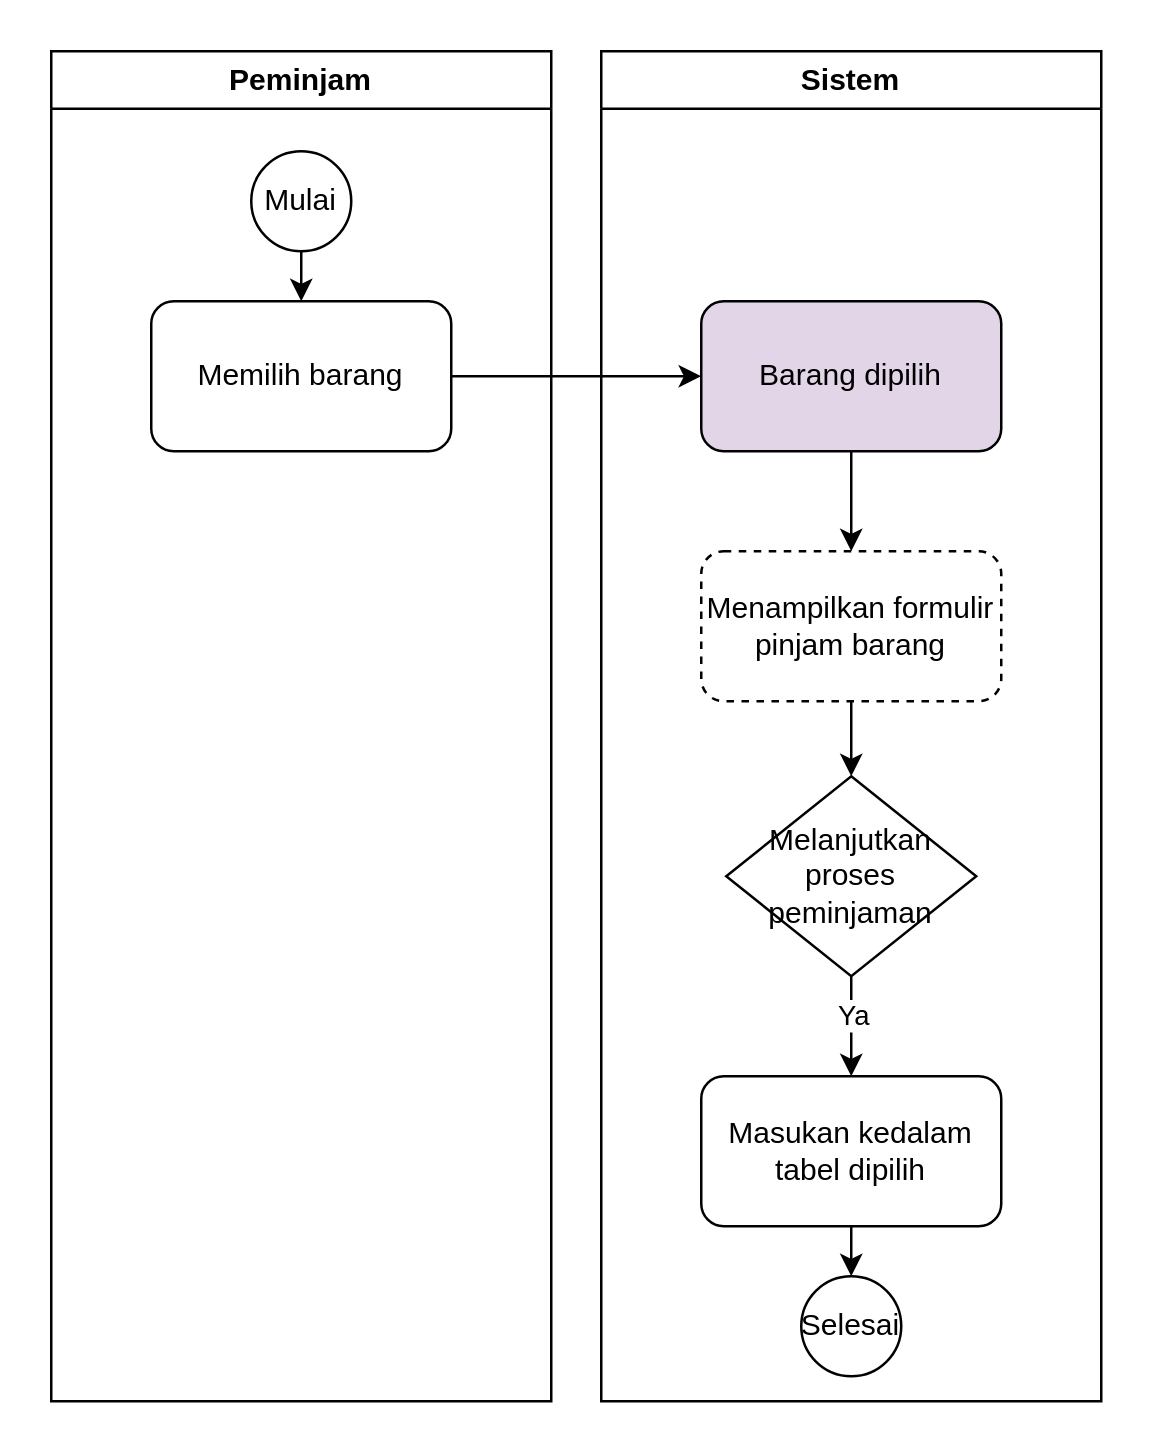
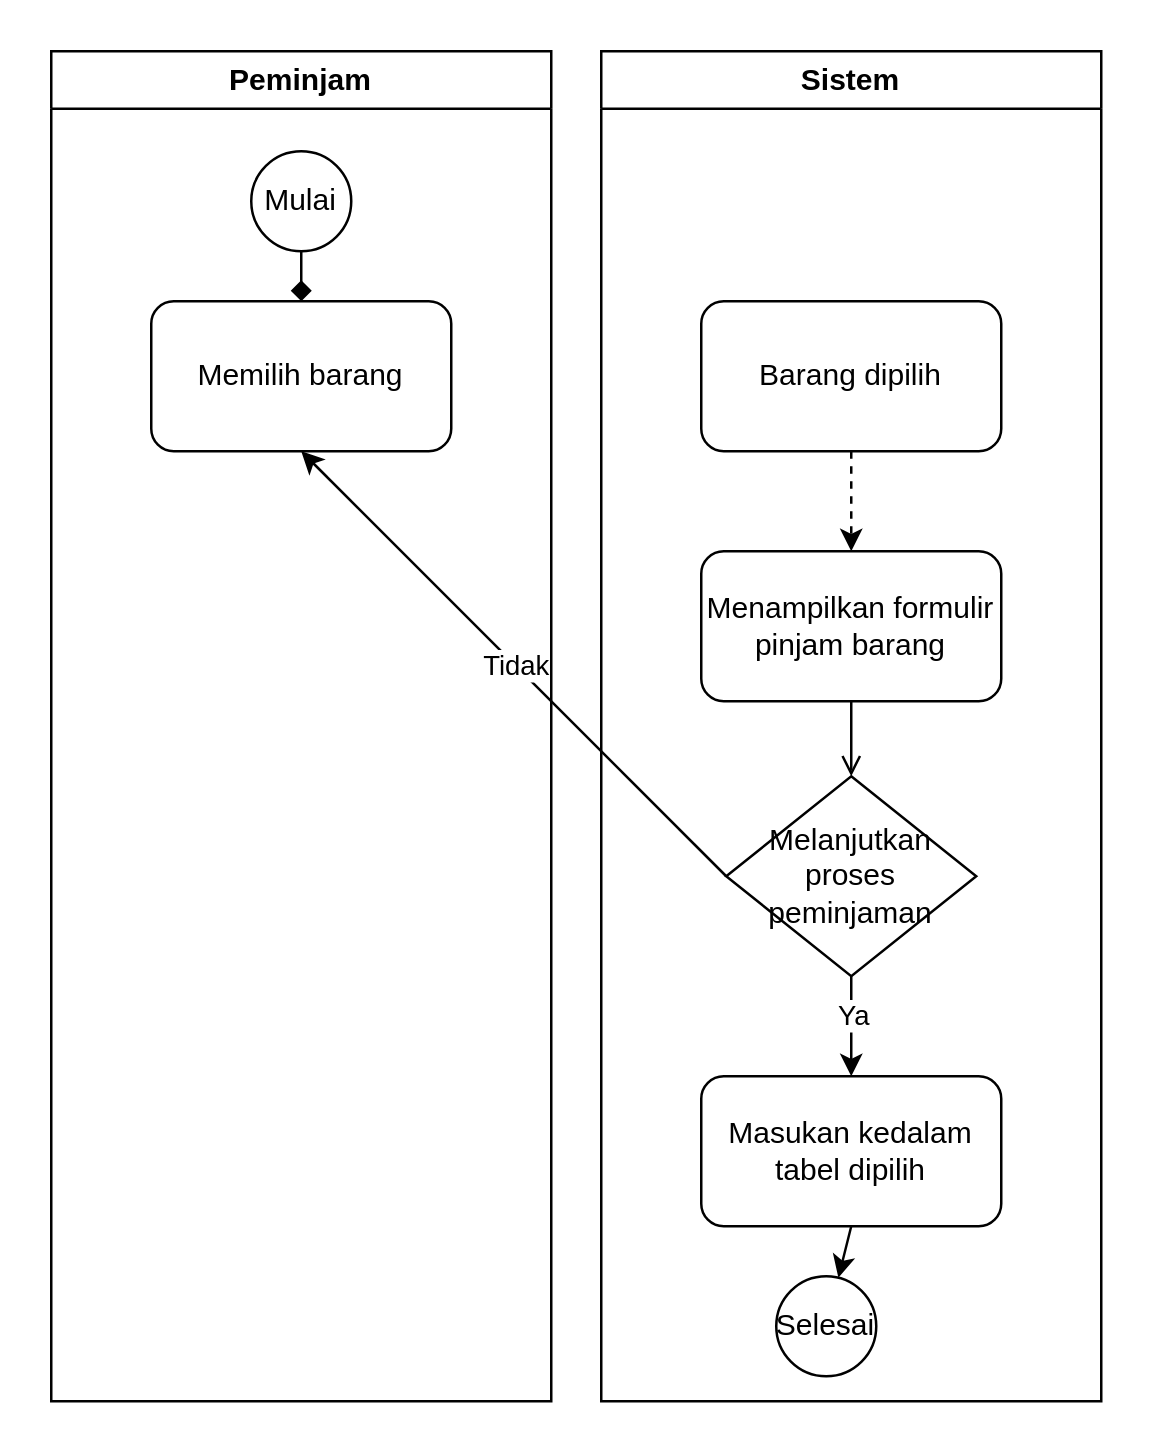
edge "Mulai" -> "Memilih barang": arrowhead classic -> diamond
edge "Memilih barang" -> "Barang dipilih": removed
node "Barang dipilih": fillcolor #e1d5e7 -> #ffffff
edge "Barang dipilih" -> "Menampilkan formulir pinjam barang": style solid -> dashed
edge "Melanjutkan proses peminjaman" -> "Memilih barang": added, label "Tidak"
node "Menampilkan formulir pinjam barang": style dashed -> solid
edge "Menampilkan formulir pinjam barang" -> "Melanjutkan proses peminjaman": arrowhead classic -> open
node "Selesai": moved (851, 1326) -> (826, 1326)
